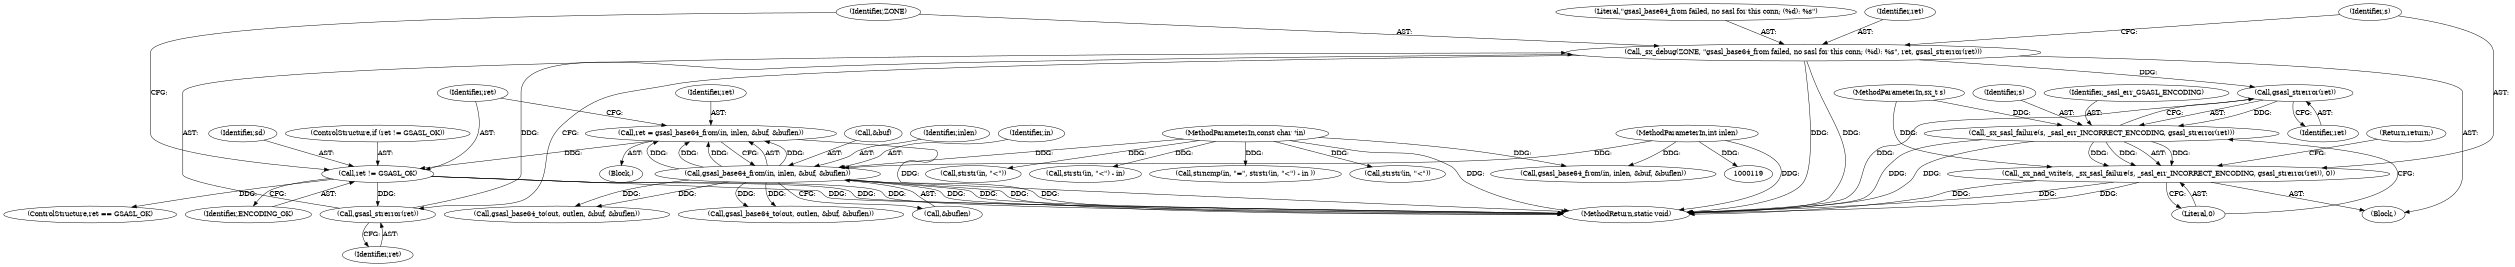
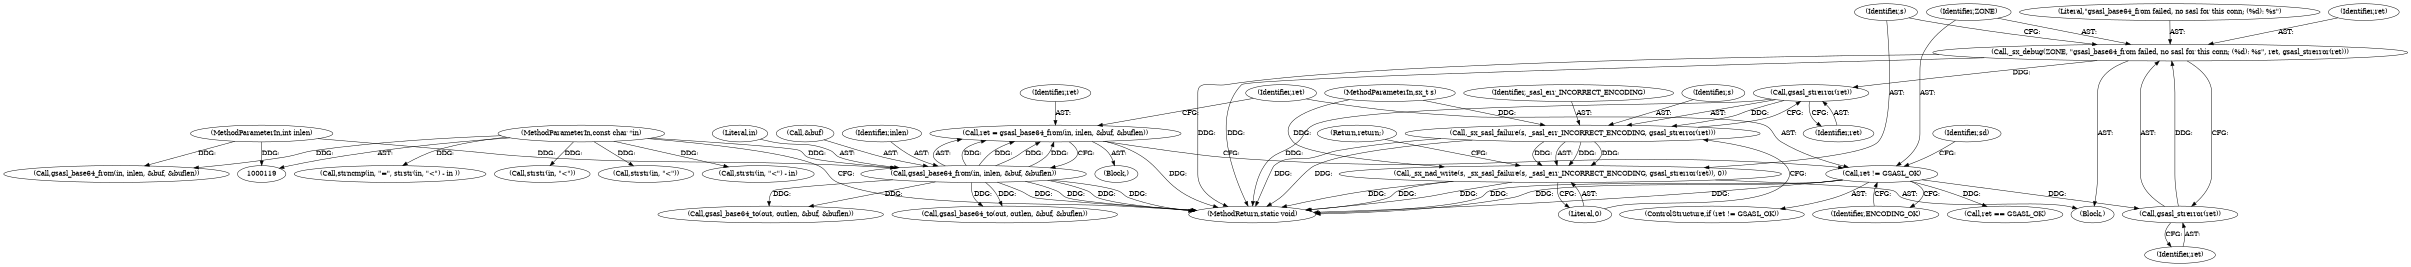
edge "(Identifier,ZONE)" -> "(Call,ret != GSASL_OK)": label "CFG: " -> "AST: "
node "(Identifier,_sasl_err_GSASL_ENCODING)": label "(Identifier,_sasl_err_GSASL_ENCODING)" -> "(Identifier,_sasl_err_INCORRECT_ENCODING)"
node "(Identifier,in)": label "(Identifier,in)" -> "(Literal,in)"
edge "(MethodParameterIn,const char *in)" -> "1000119": added, label "AST:"
edge "(ControlStructure,if (ret != GSASL_OK))" -> "(Call,ret != GSASL_OK)": reversed
edge "(Identifier,sd)" -> "(Call,ret != GSASL_OK)": label "AST: " -> "CFG: "
edge "(Call,ret = gsasl_base64_from(in, inlen, &buf, &buflen))" -> "(Call,ret != GSASL_OK)": label "DDG: " -> "CFG: "
edge "(MethodParameterIn,const char *in)" -> "(MethodReturn,static void)": label "DDG: " -> "CFG: "
edge "(MethodParameterIn,int inlen)" -> "(MethodReturn,static void)": removed, label "DDG:"
edge "(Identifier,ENCODING_OK)" -> "(Call,ret != GSASL_OK)": label "AST: " -> "CFG: "
node "(ControlStructure,ret == GSASL_OK)": label "(ControlStructure,ret == GSASL_OK)" -> "(Call,ret == GSASL_OK)"
node "(Call,&buflen)": removed
